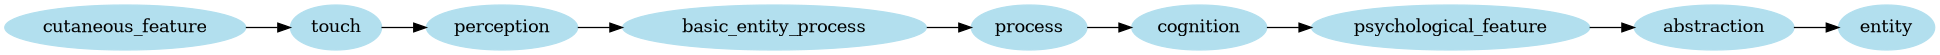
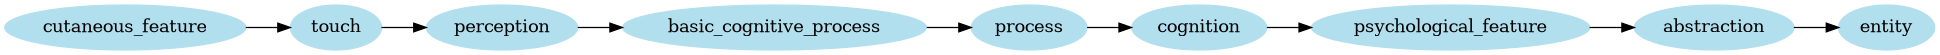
node "basic_entity_process": label "basic_entity_process" -> "basic_cognitive_process"
